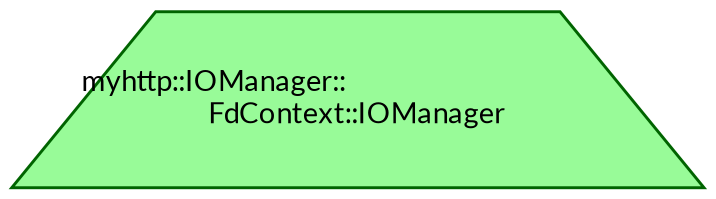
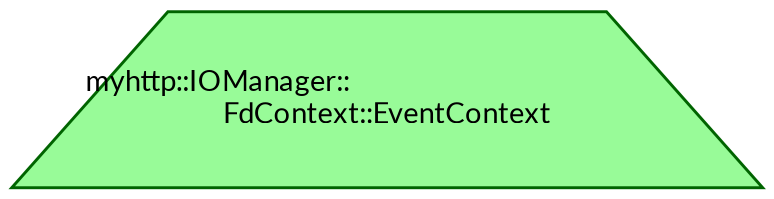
node "myhttp::IOManager:: FdContext::IOManager": label "myhttp::IOManager:: FdContext::IOManager" -> "myhttp::IOManager:: FdContext::EventContext"
